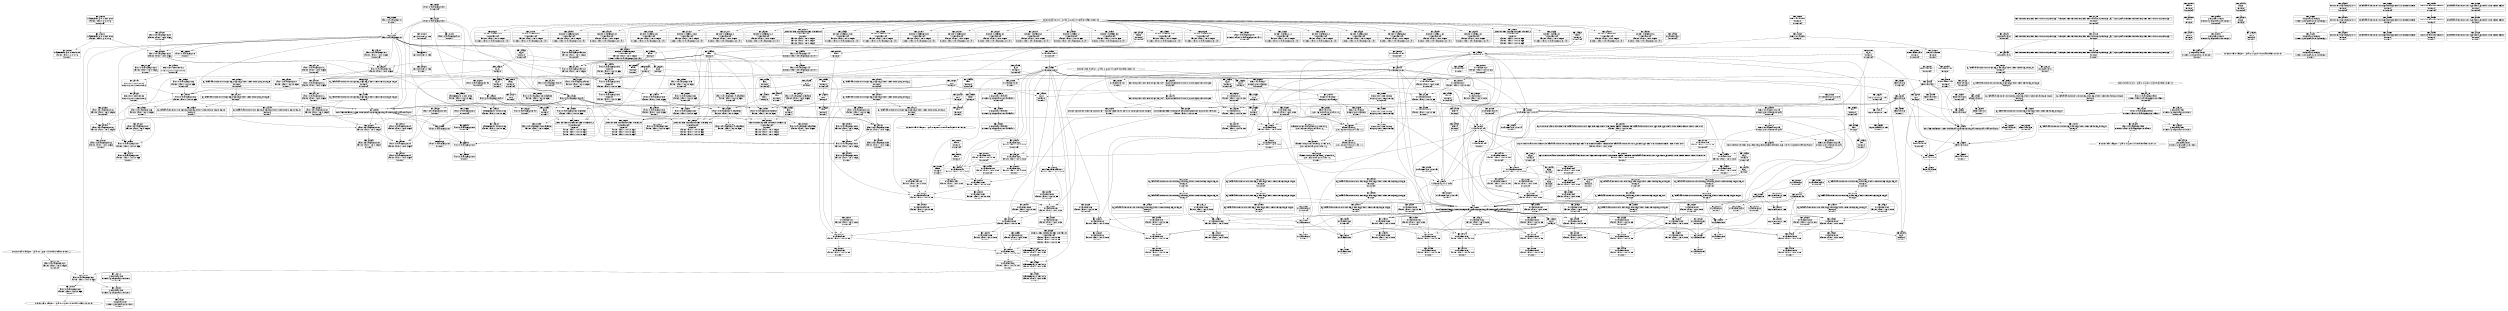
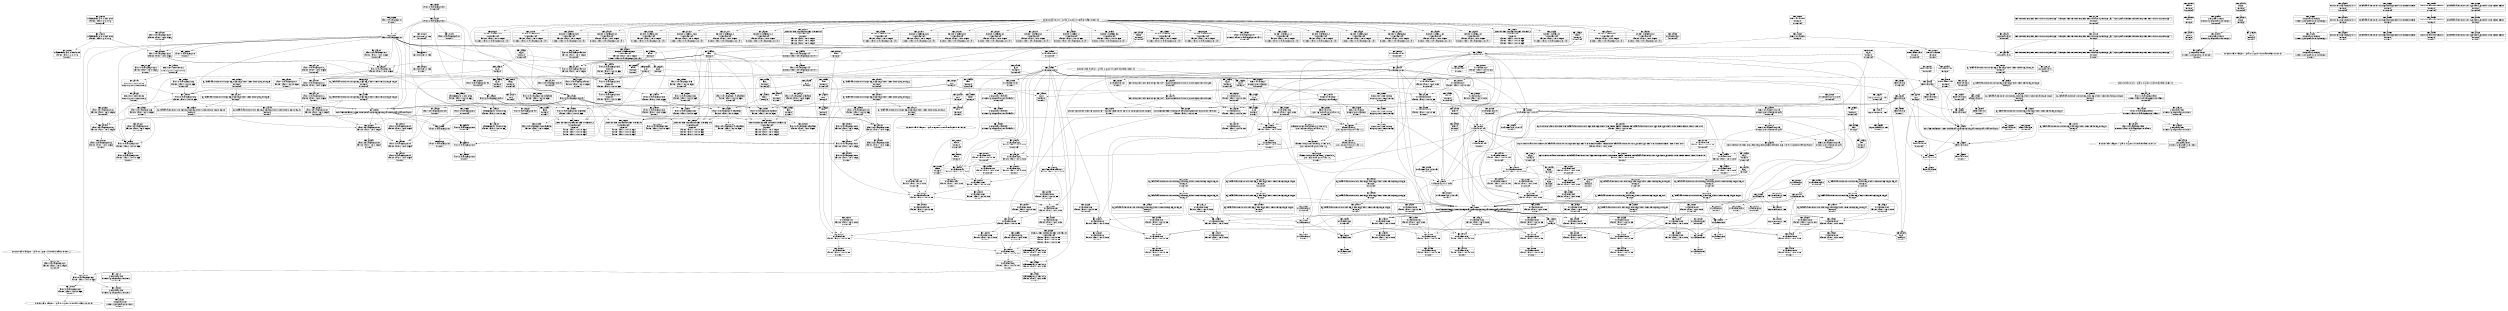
node "CE0x41e8ea0": removed
